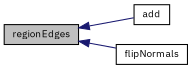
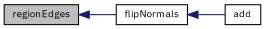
edge "add" -> "regionEdges": now "add" -> "flipNormals"
